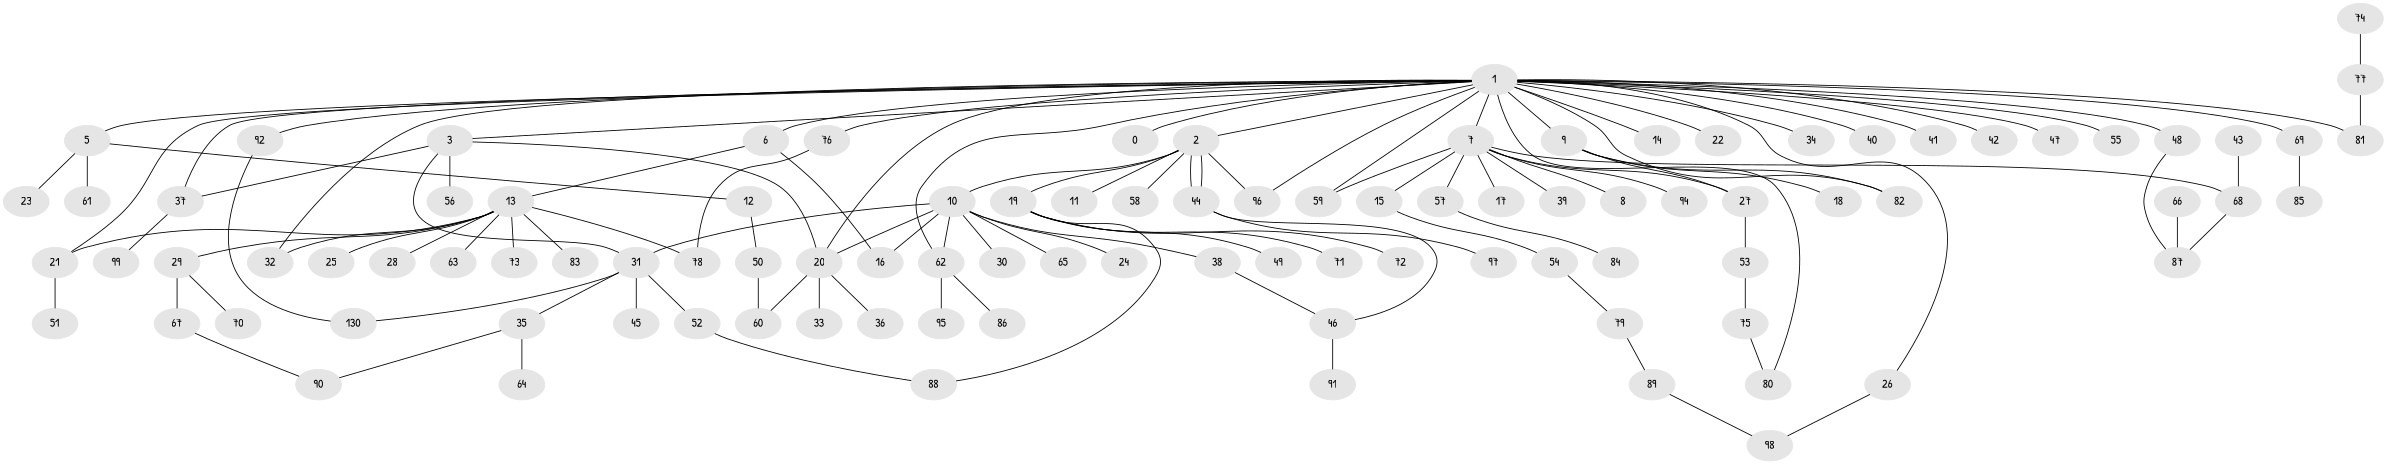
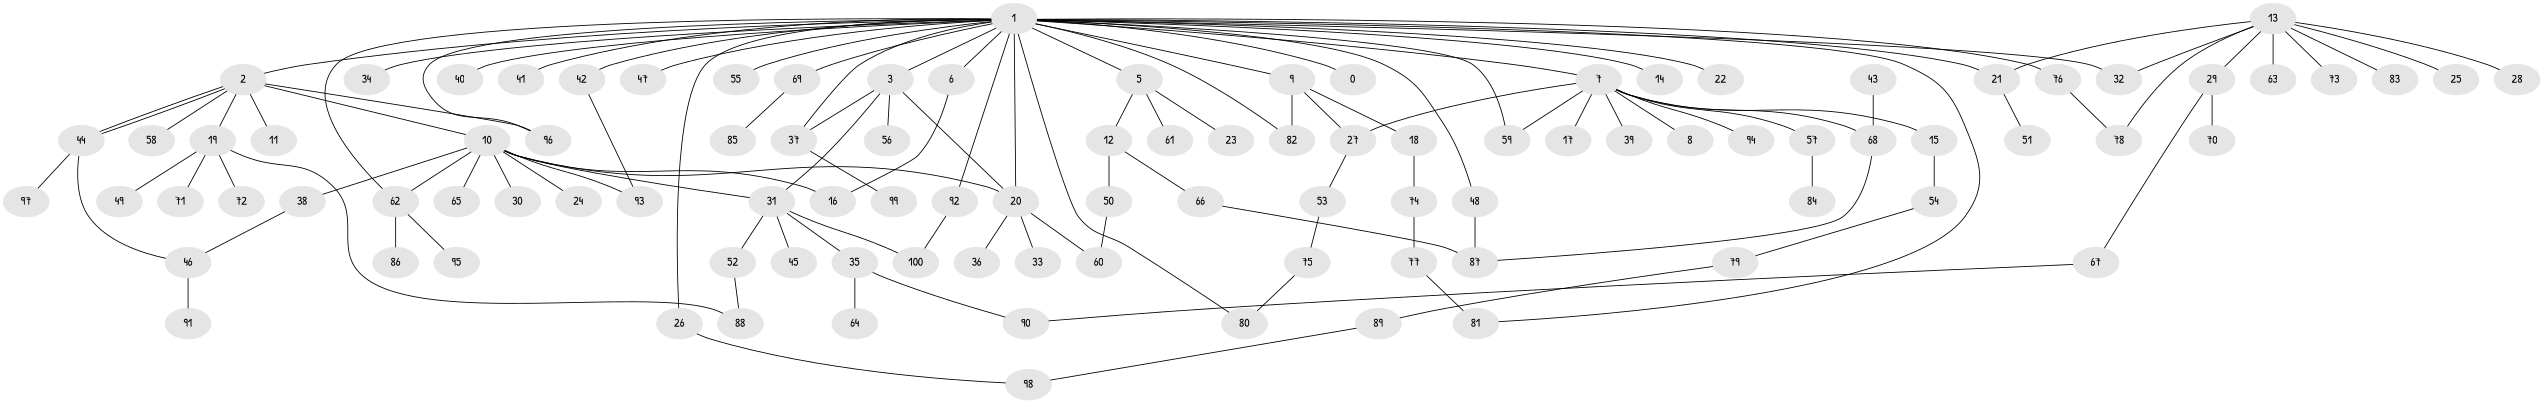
edge "6" -- "13": removed
edge "12" -- "66": added
edge "18" -- "74": added
node "93": added
node "130": label "130" -> "100"
